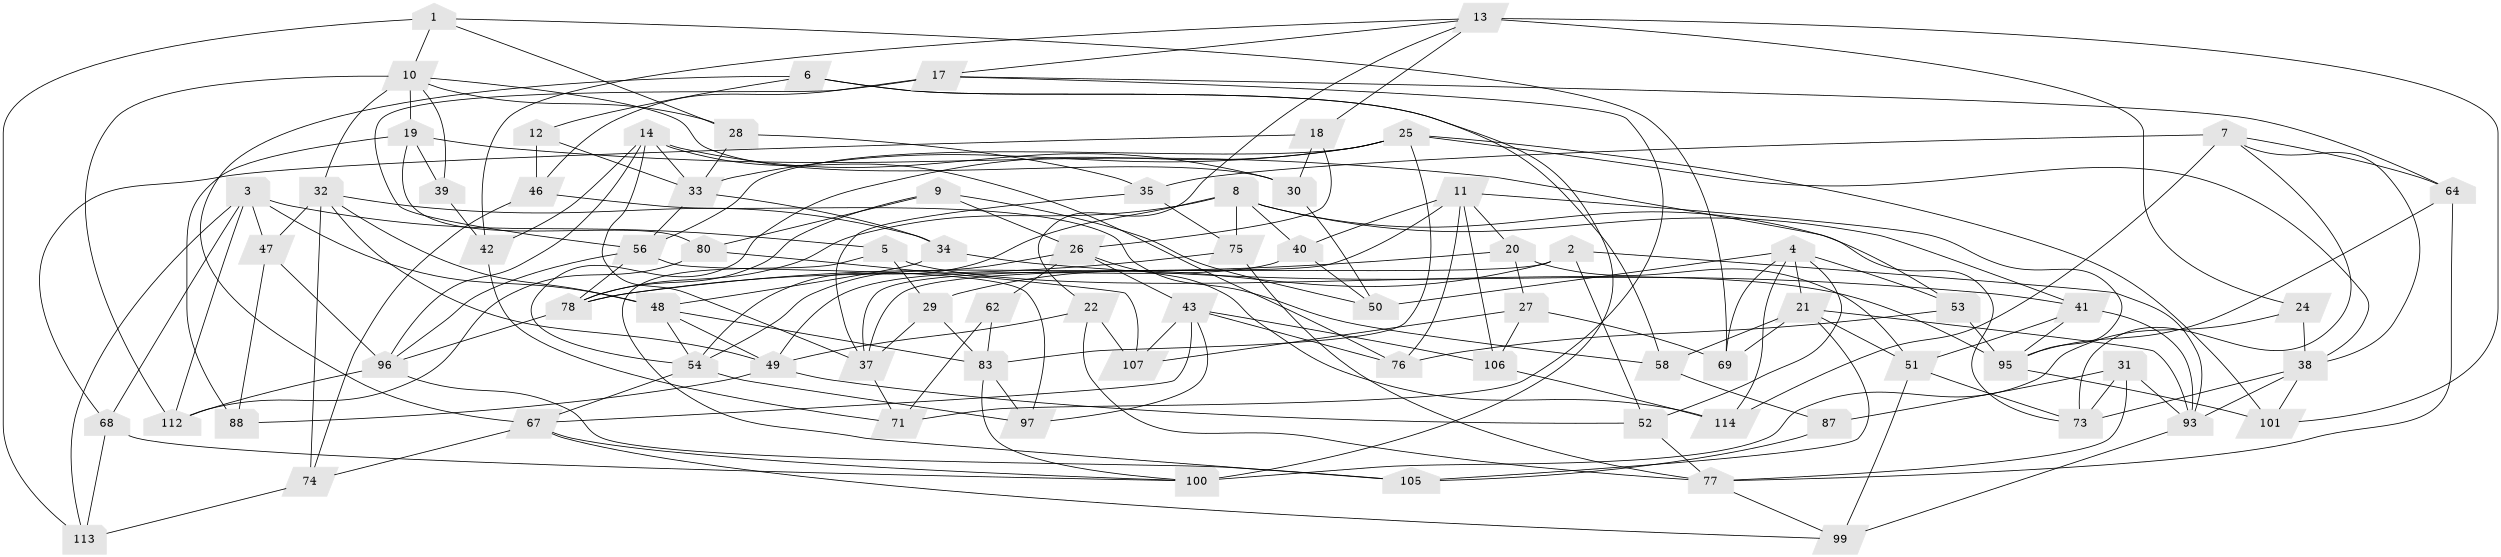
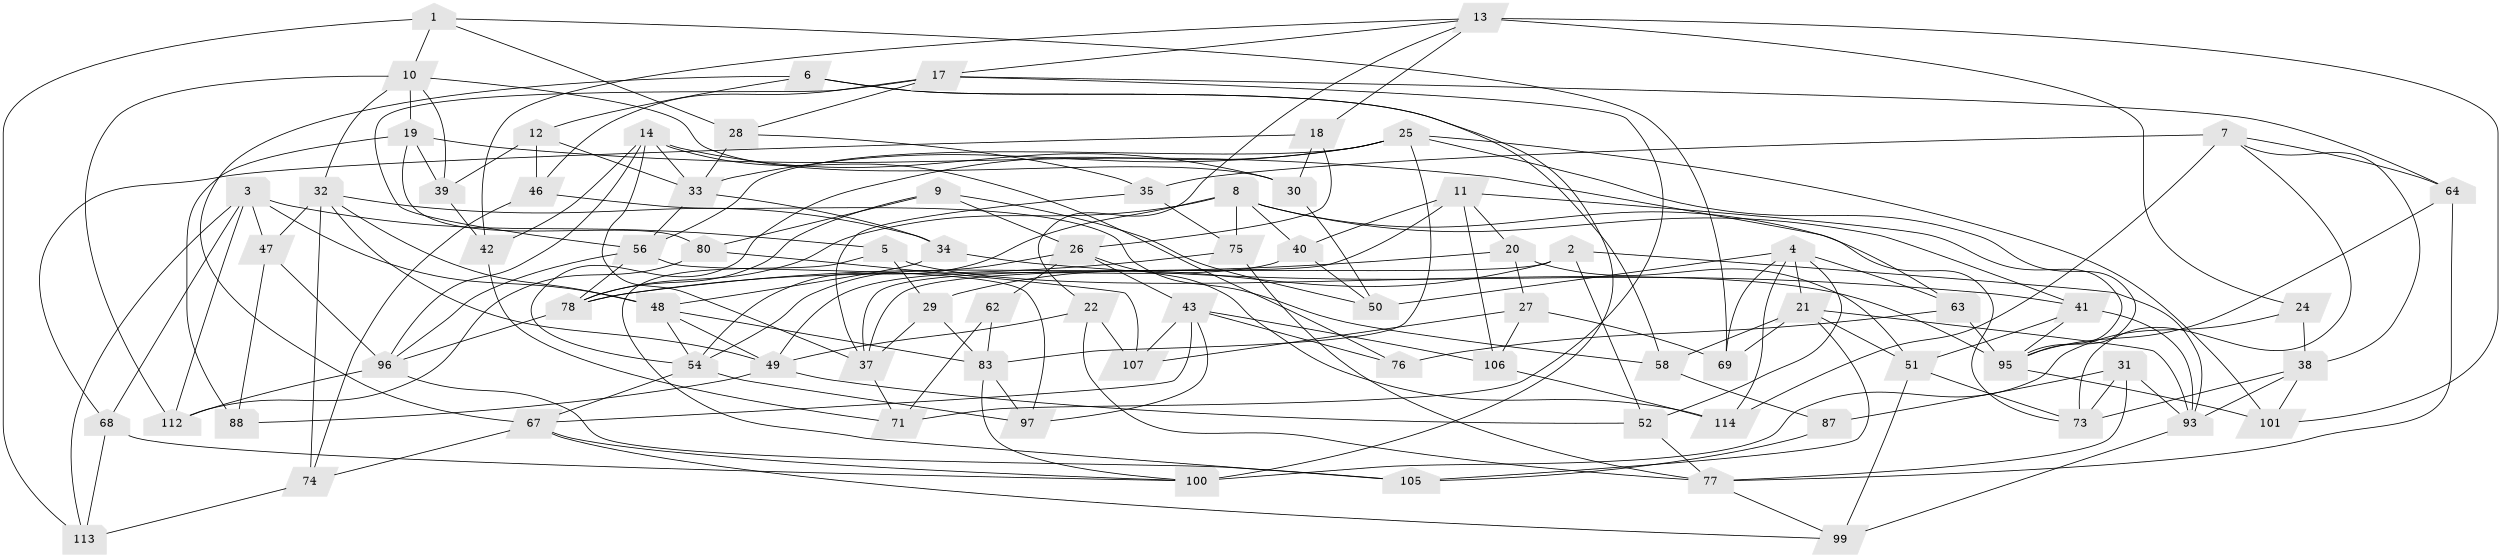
edge "10" -- "28": now "17" -- "28"
edge "12" -- "39": added
edge "25" -- "38": now "25" -- "95"
edge "11" -- "76": removed
node "53": label "53" -> "63"
